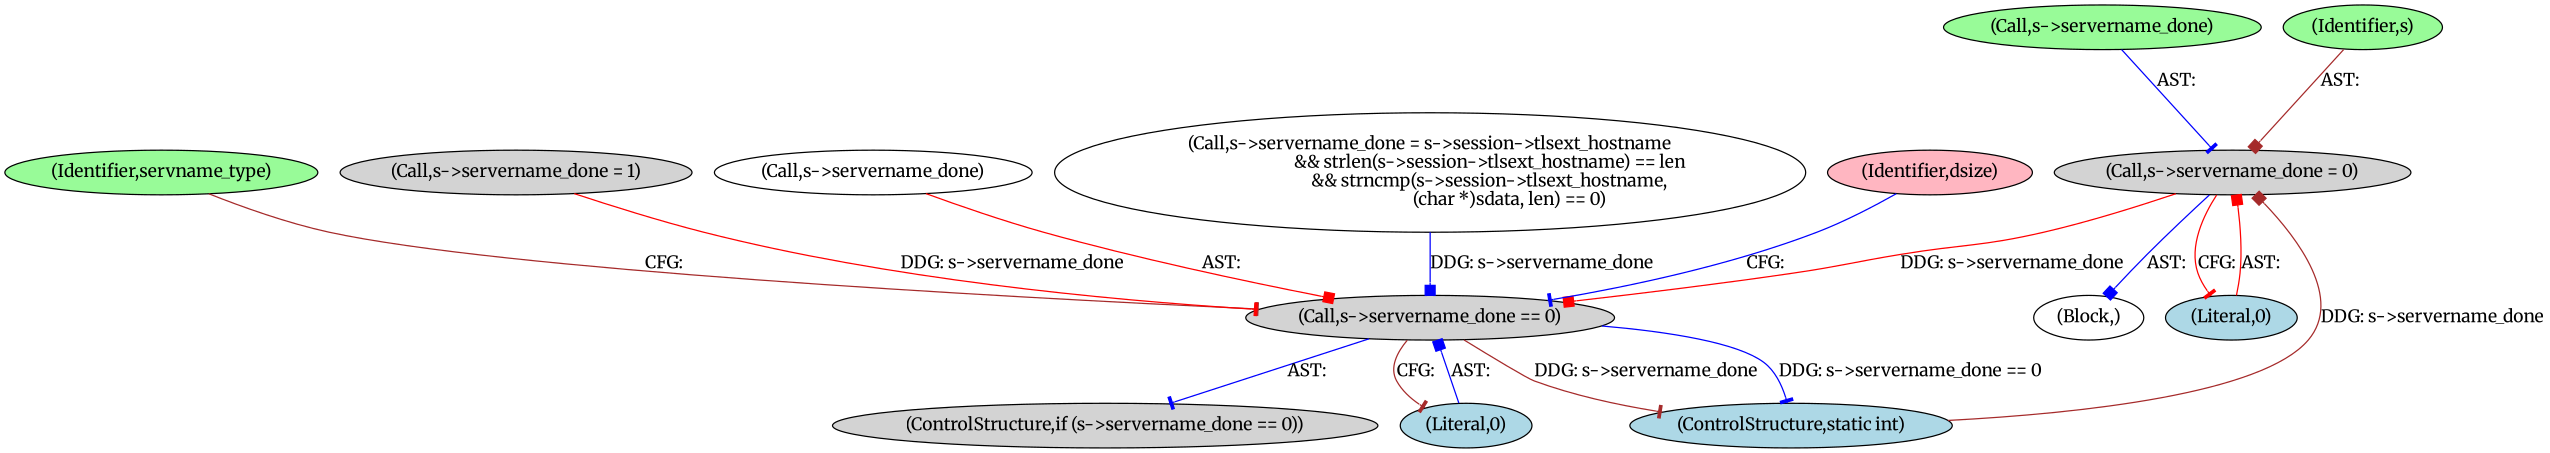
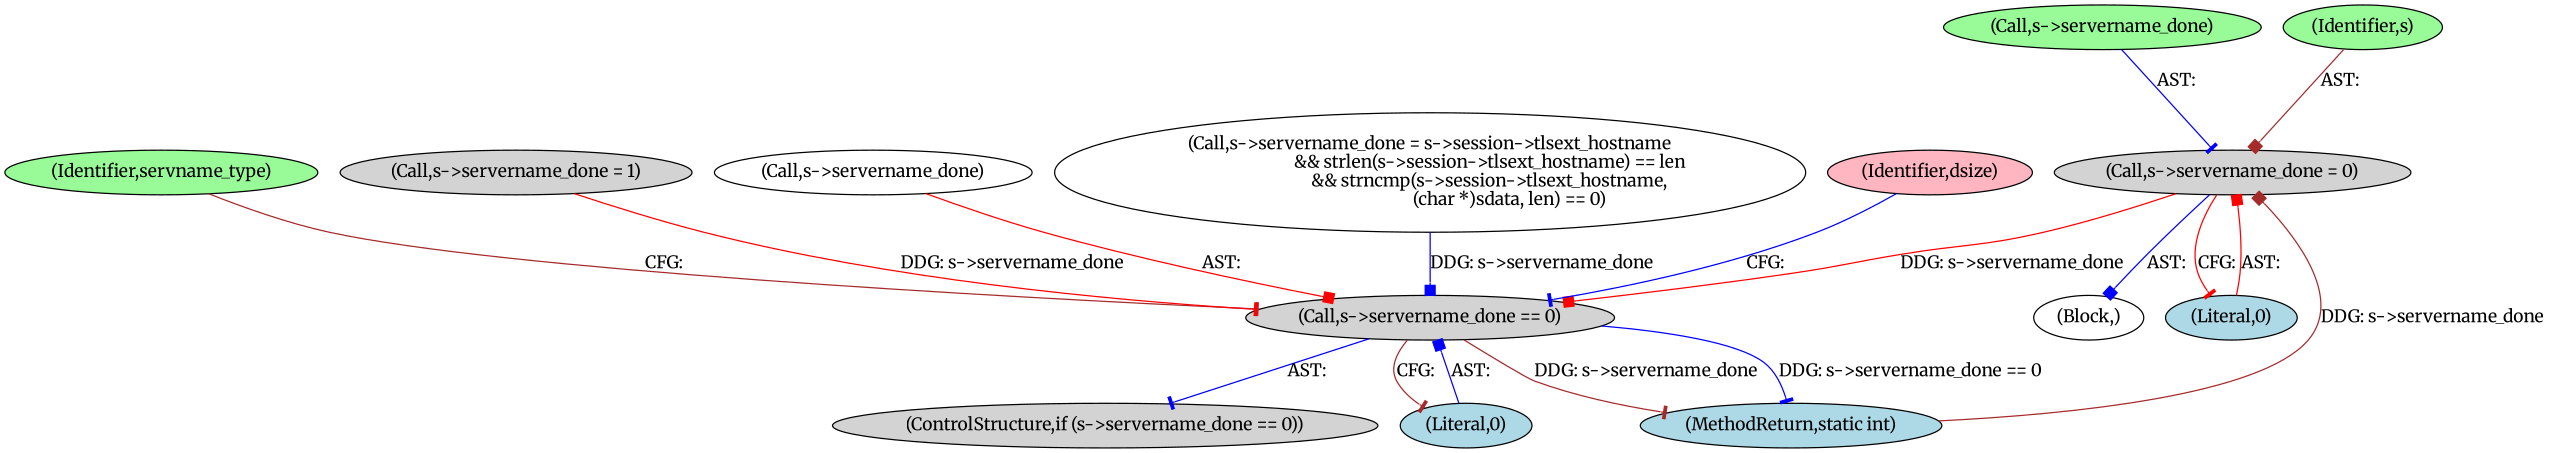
node "(ControlStructure,static int)": label "(ControlStructure,static int)" -> "(MethodReturn,static int)"
